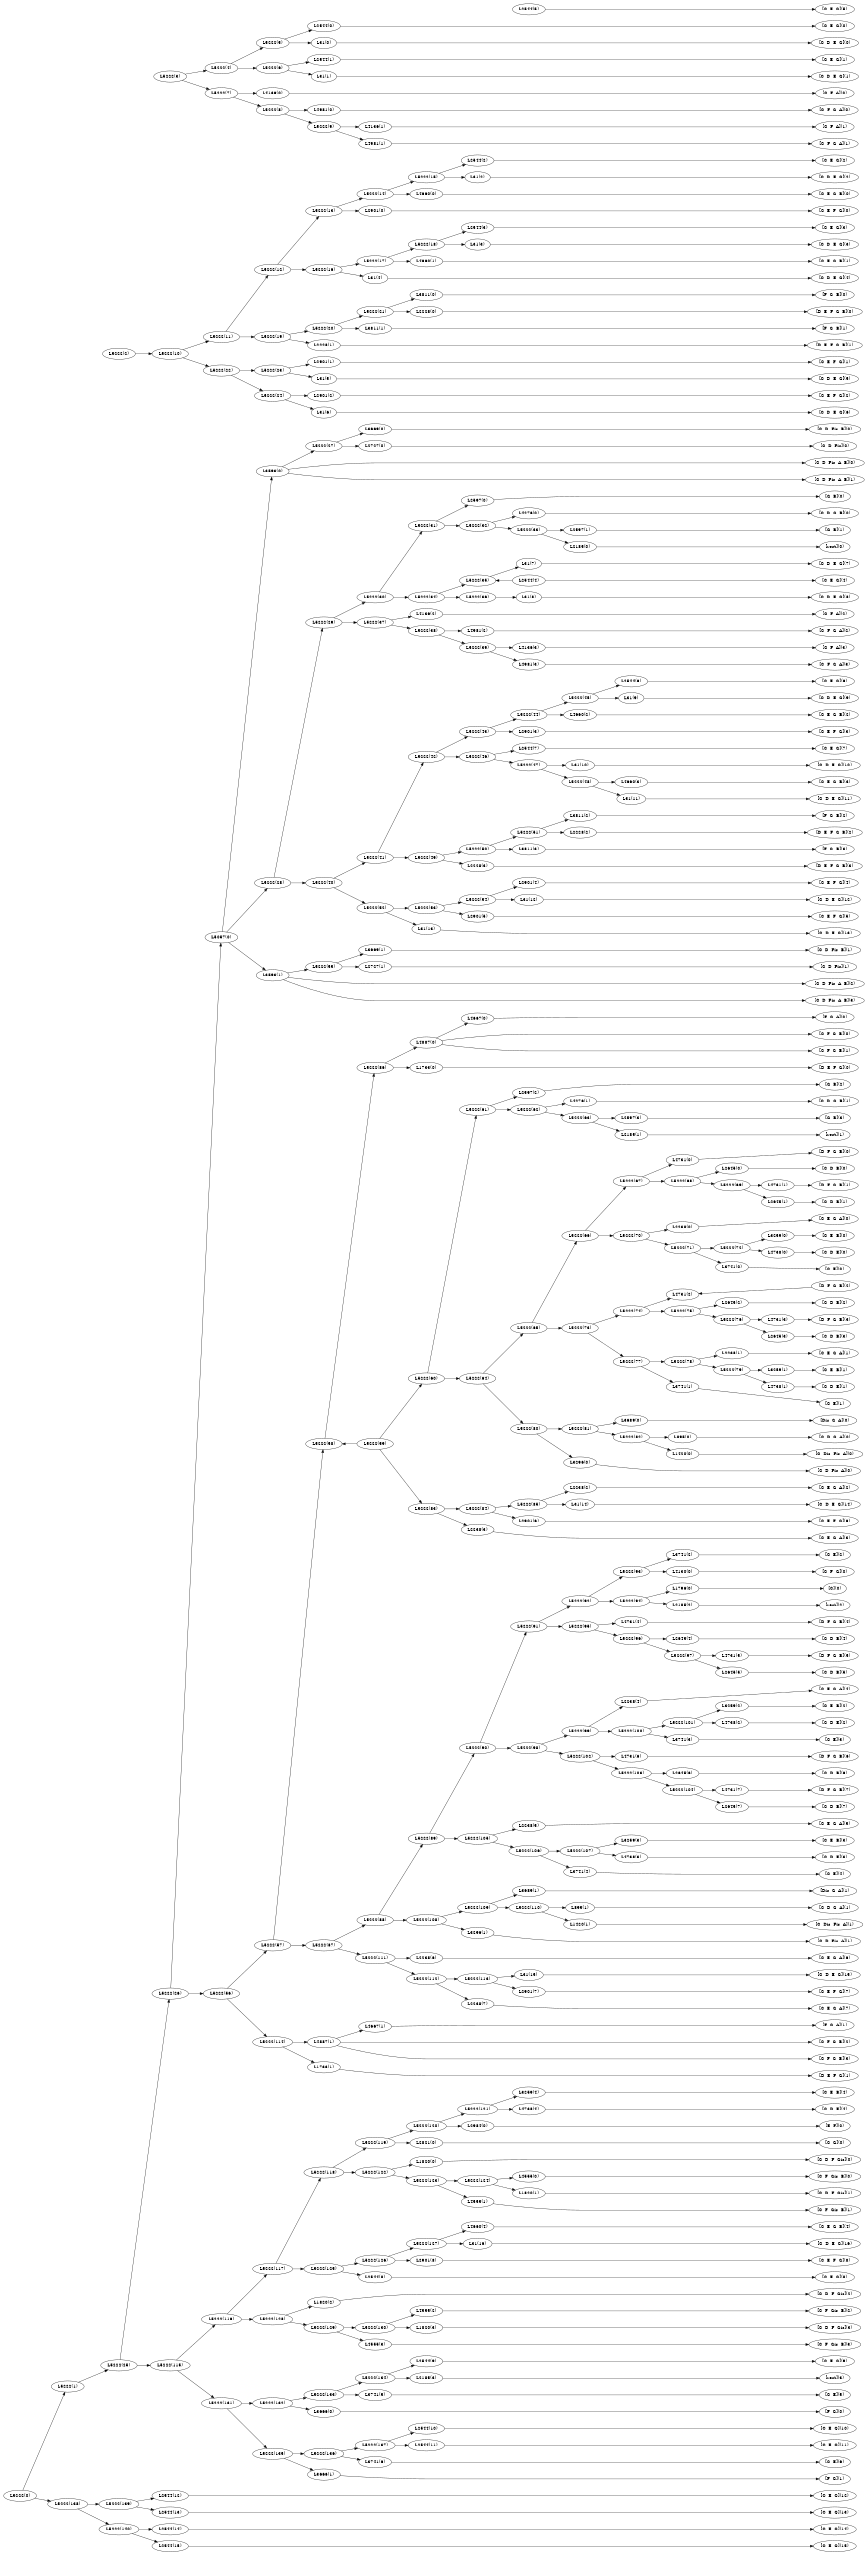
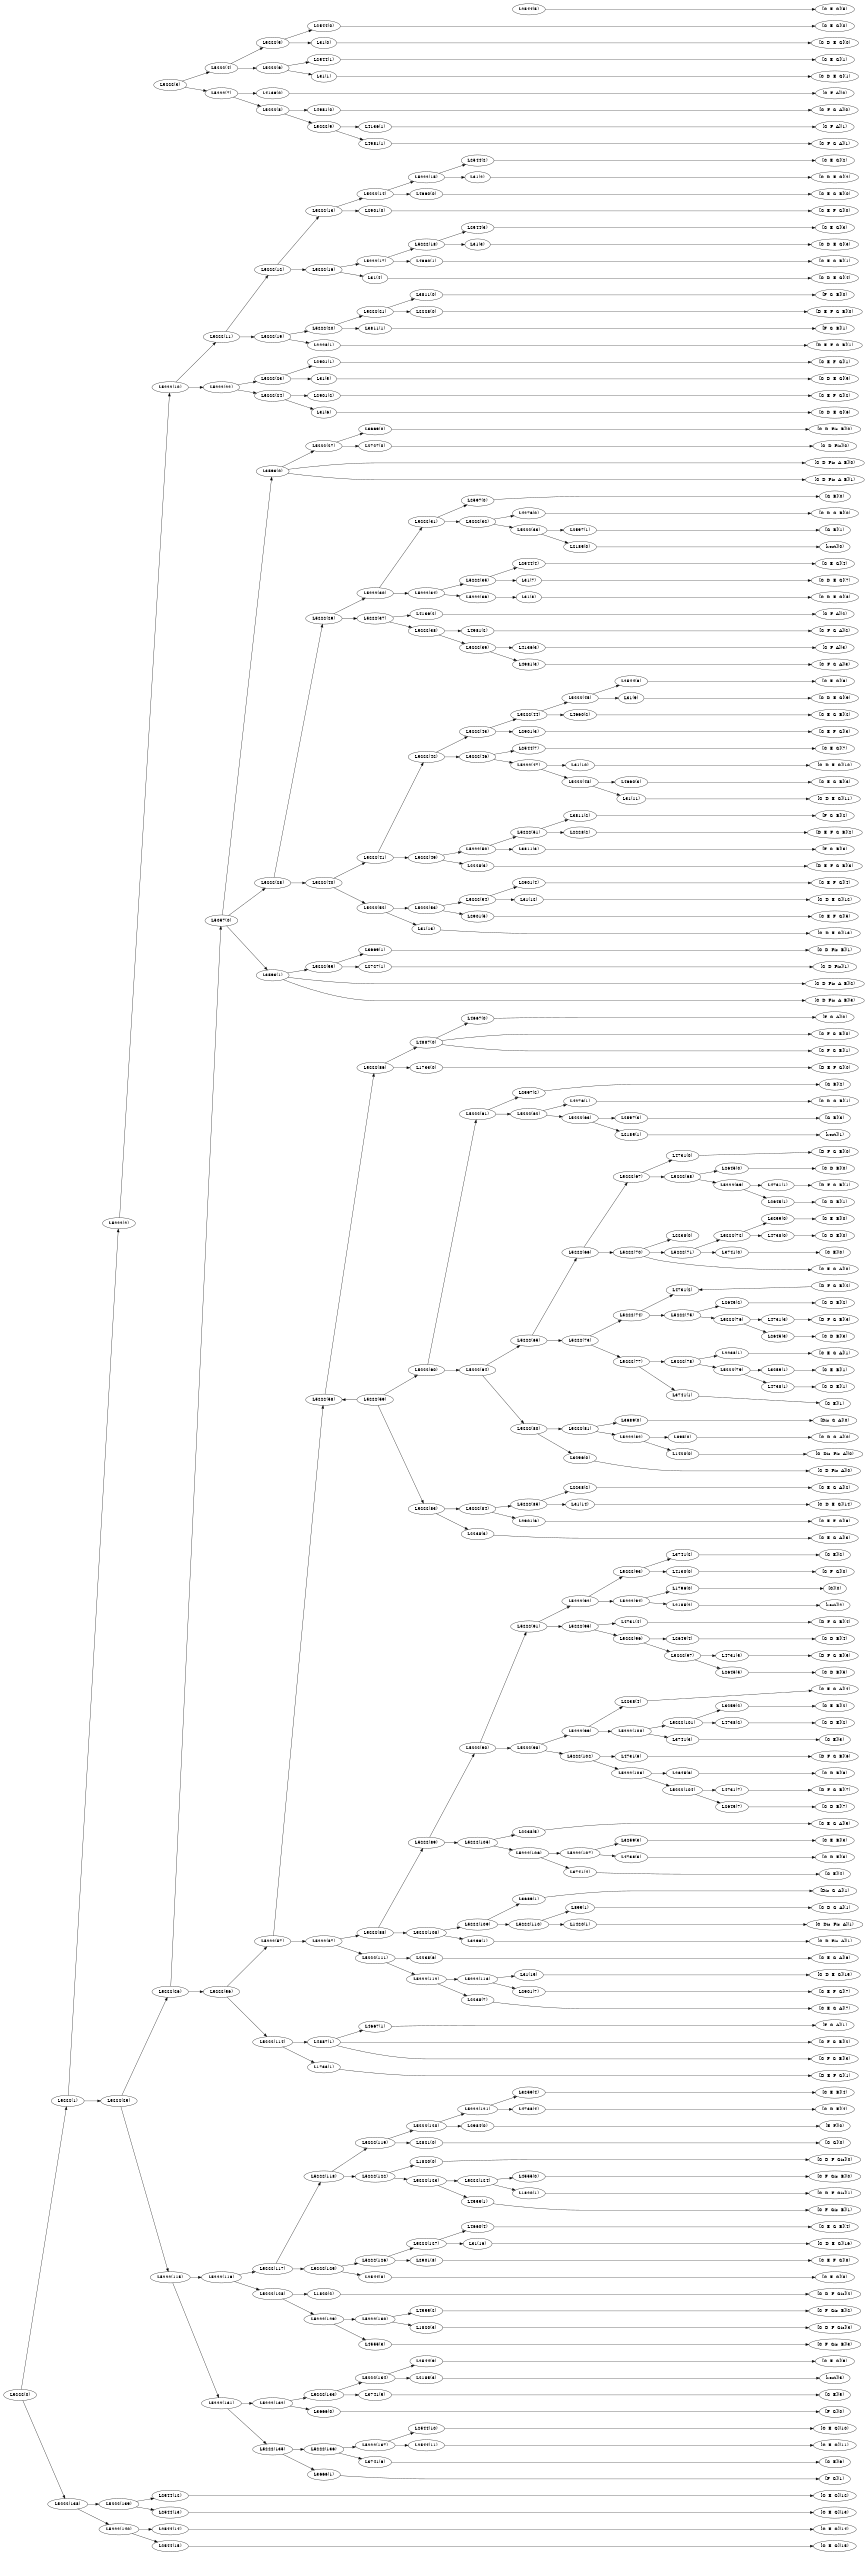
edge "L2544(4)" -> "L5222(35)": reversed
edge "L2238(0)" -> "[C  E  G  A](0)": now "L5222(70)" -> "[C  E  G  A](0)"
edge "L5222(1)" -> "L5222(2)": added
